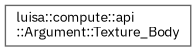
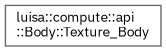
node "luisa::compute::api ::Argument::Texture_Body": label "luisa::compute::api ::Argument::Texture_Body" -> "luisa::compute::api ::Body::Texture_Body"
